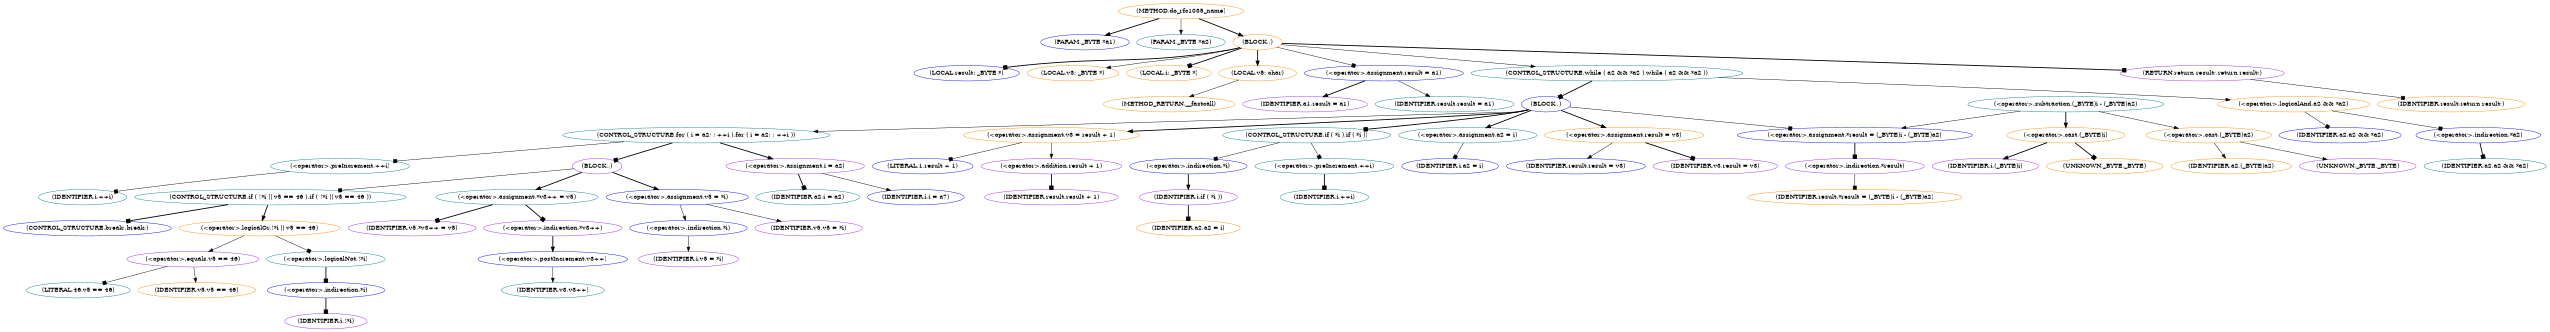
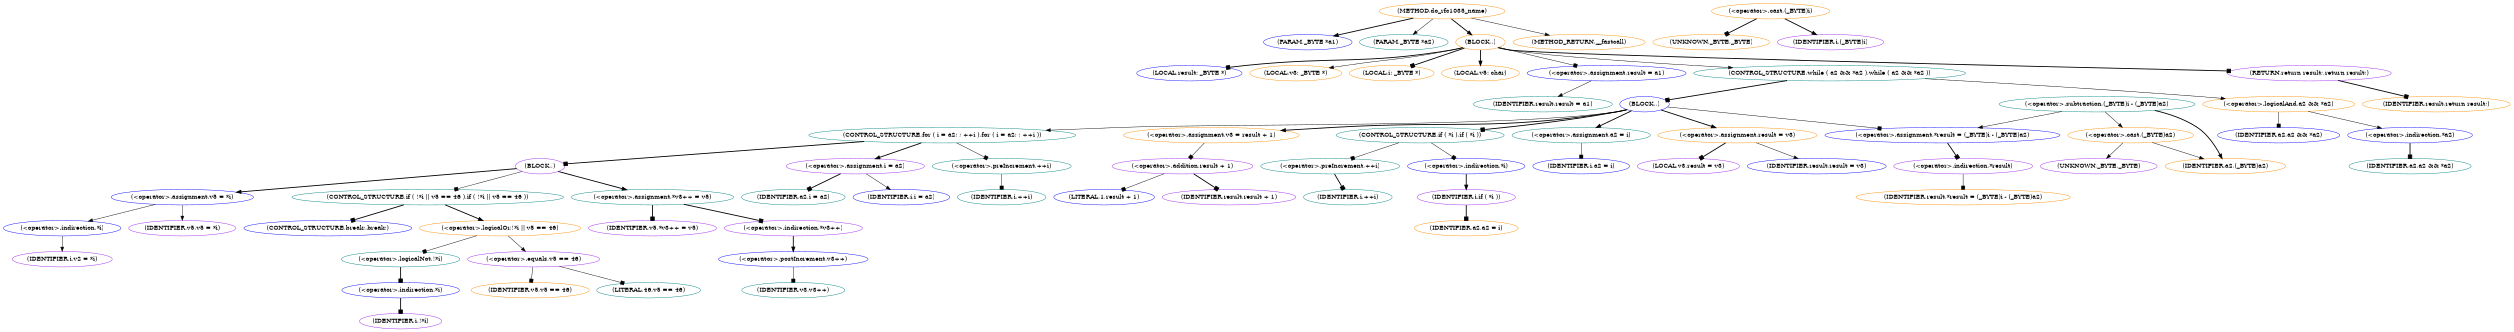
edge "(LOCAL,v5: char)" -> "(METHOD_RETURN,__fastcall)": now "(METHOD,do_rfc1035_name)" -> "(METHOD_RETURN,__fastcall)"
edge "(RETURN,return result;,return result;)" -> "(IDENTIFIER,result,return result;)": style solid -> bold
node "(IDENTIFIER,a1,result = a1)": removed
edge "(<operator>.subtraction,(_BYTE)i - (_BYTE)a2)" -> "(<operator>.cast,(_BYTE)i)": now "(<operator>.subtraction,(_BYTE)i - (_BYTE)a2)" -> "(IDENTIFIER,a2,(_BYTE)a2)"
edge "(<operator>.logicalAnd,a2 && *a2)" -> "(<operator>.indirection,*a2)": arrowhead box -> normal
edge "(<operator>.assignment,v3 = result + 1)" -> "(<operator>.addition,result + 1)": arrowhead normal -> box
edge "(<operator>.assignment,v3 = result + 1)" -> "(LITERAL,1,result + 1)": now "(<operator>.addition,result + 1)" -> "(LITERAL,1,result + 1)"
node "(IDENTIFIER,v3,result = v3)": label "(IDENTIFIER,v3,result = v3)" -> "(LOCAL,v3,result = v3)"
node "(IDENTIFIER,i,i = a7)": label "(IDENTIFIER,i,i = a7)" -> "(IDENTIFIER,i,i = a2)"
node "(IDENTIFIER,i,v5 = *i)": label "(IDENTIFIER,i,v5 = *i)" -> "(IDENTIFIER,i,v2 = *i)"
edge "(<operator>.equals,v5 == 46)" -> "(IDENTIFIER,v5,v5 == 46)": arrowhead normal -> box
edge "(<operator>.postIncrement,v3++)" -> "(IDENTIFIER,v3,v3++)": arrowhead normal -> box
